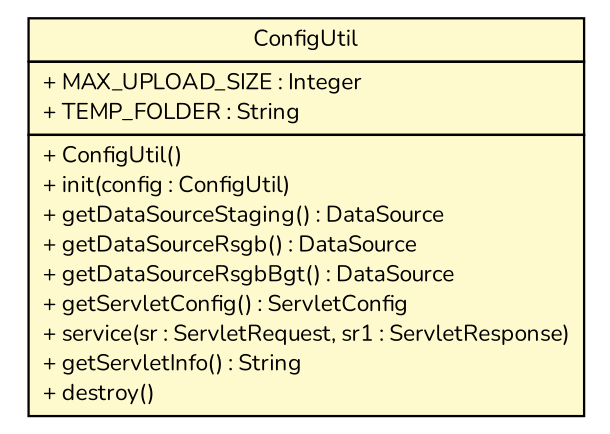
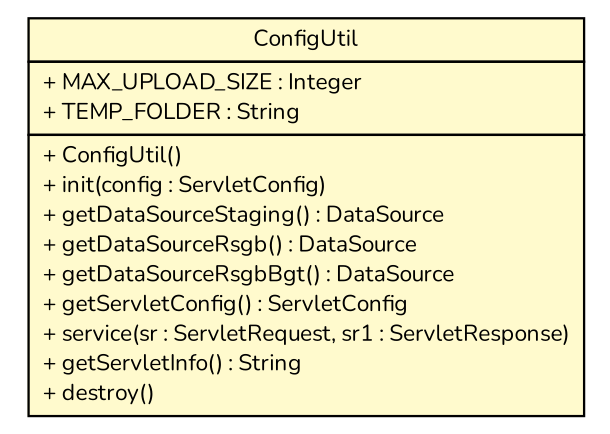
node "ConfigUtil": text "+ init(config : ConfigUtil)" -> "+ init(config : ServletConfig)"
